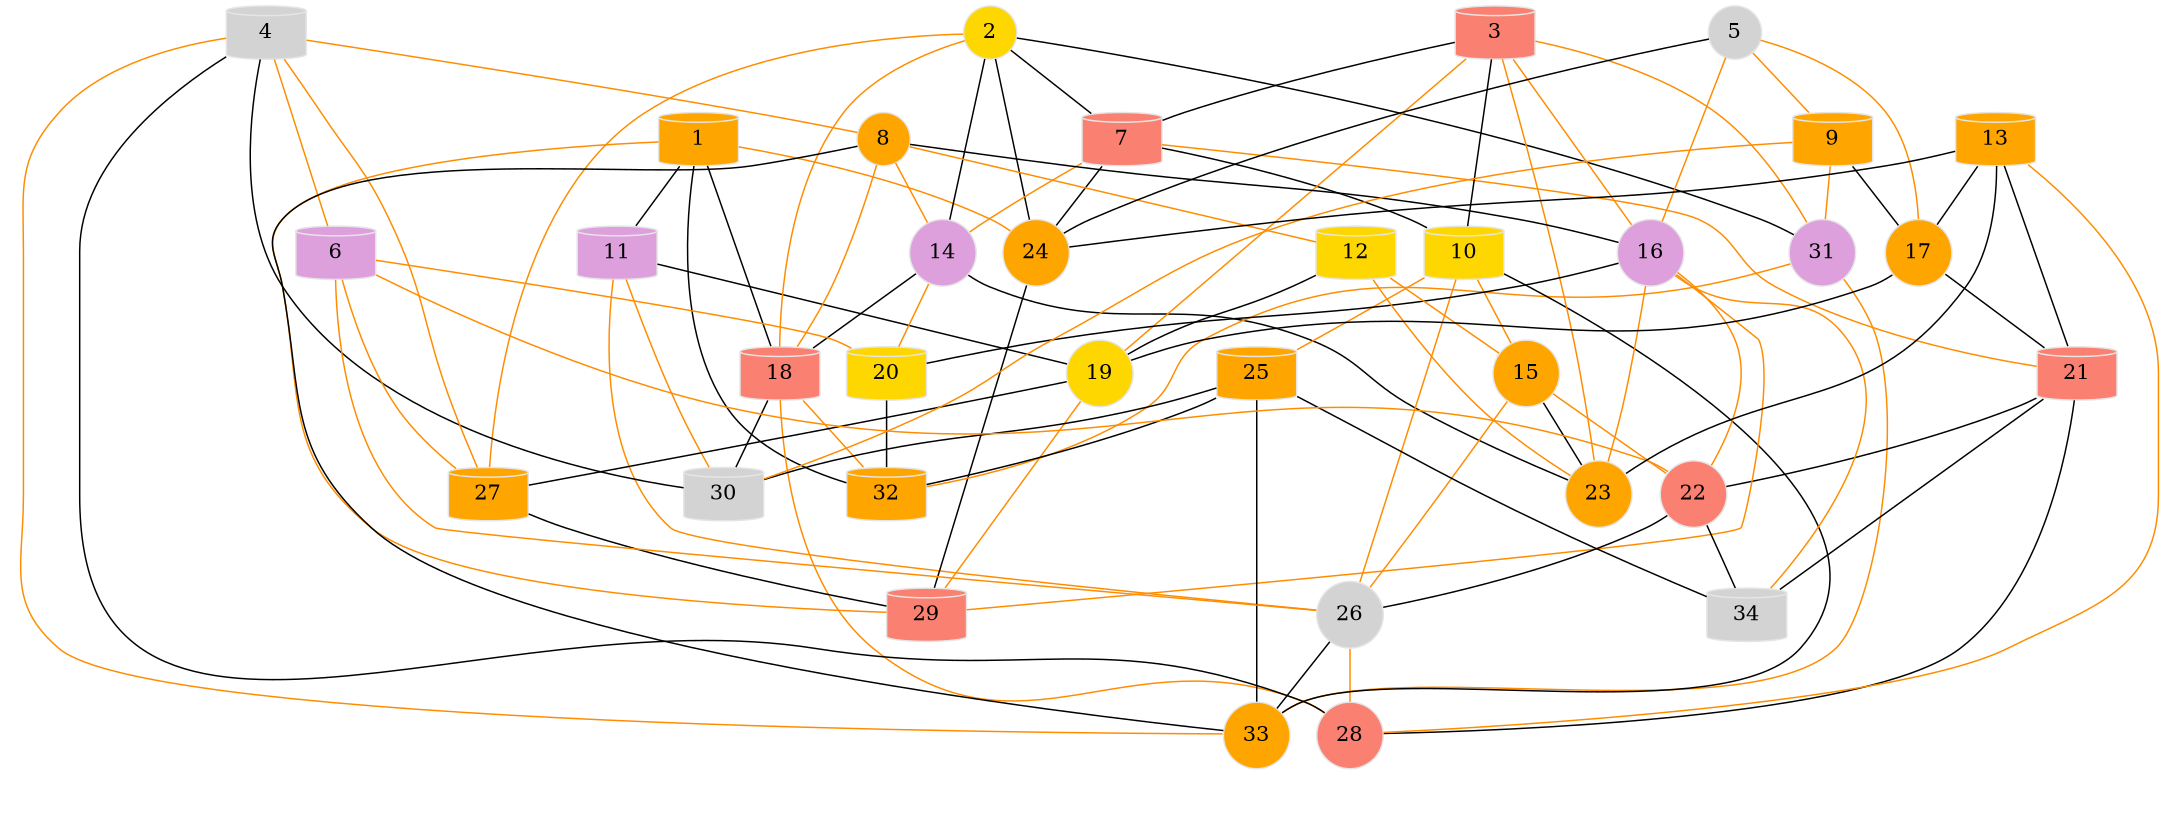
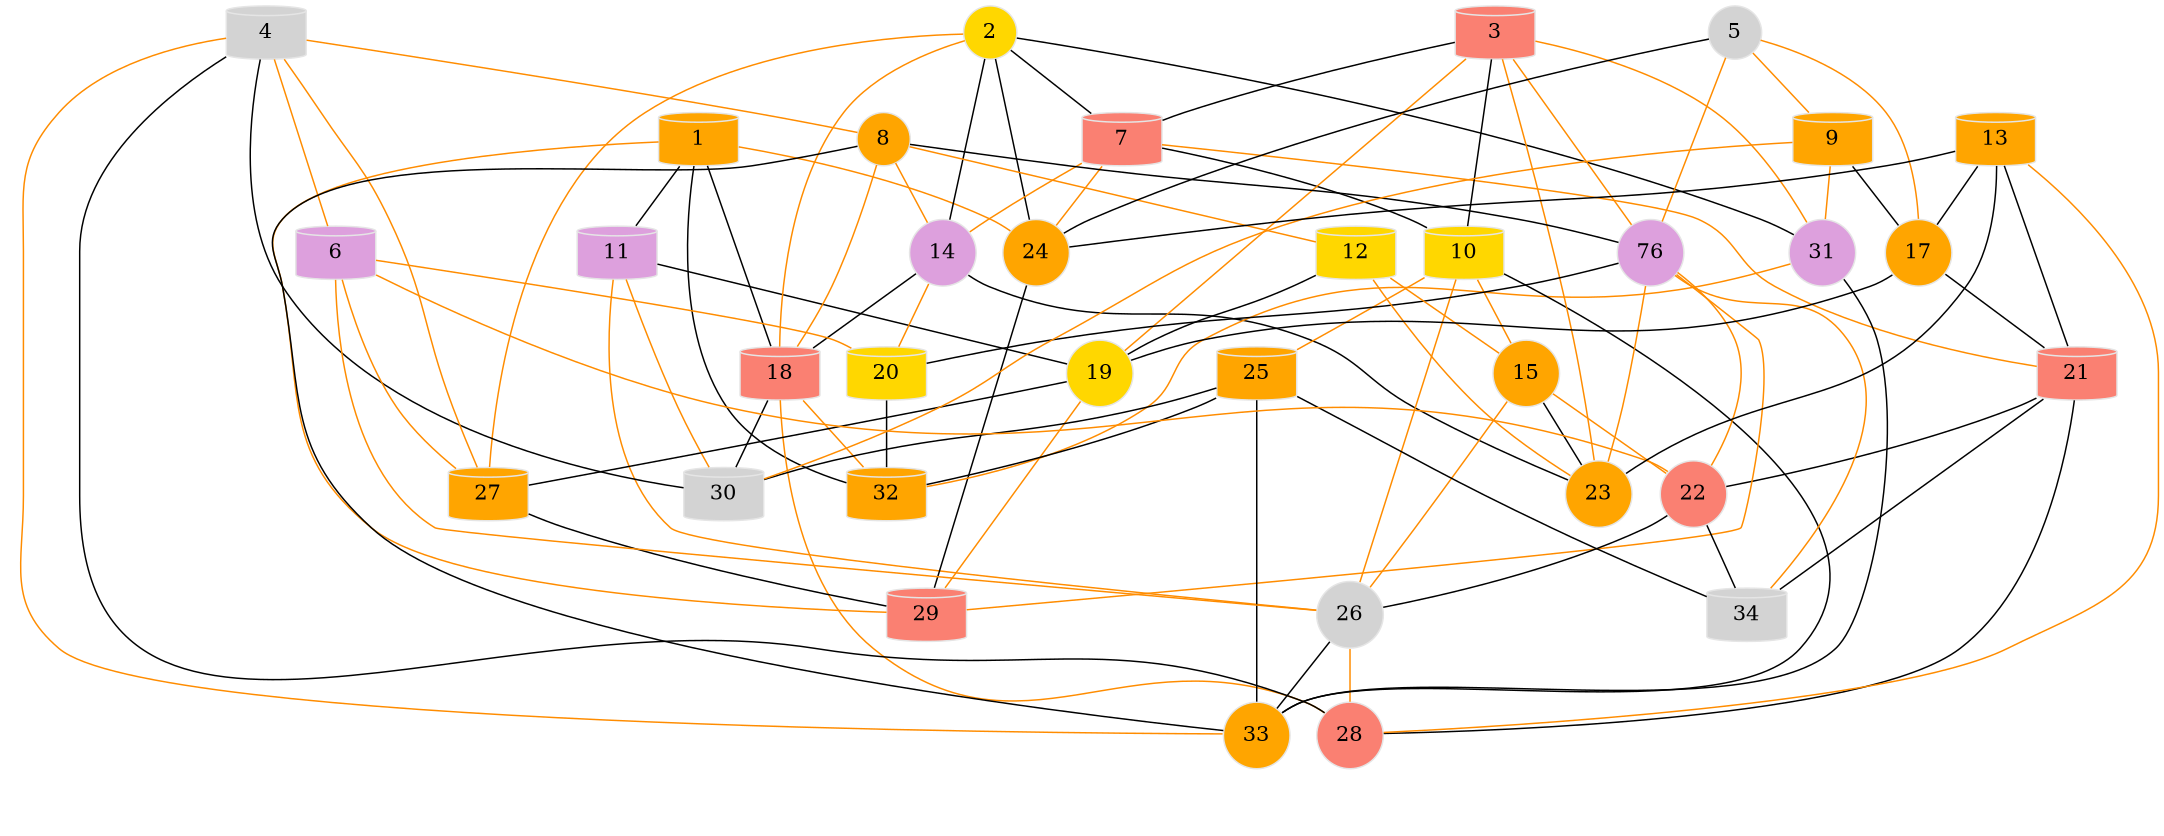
edge "7" -- "24": color black -> darkorange
node "16": label "16" -> "76"
edge "31" -- "33": color darkorange -> black
